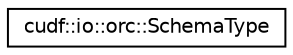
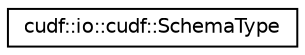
node "cudf::io::orc::SchemaType": label "cudf::io::orc::SchemaType" -> "cudf::io::cudf::SchemaType"
